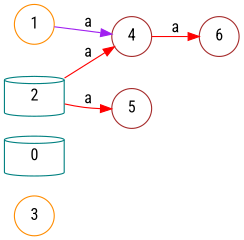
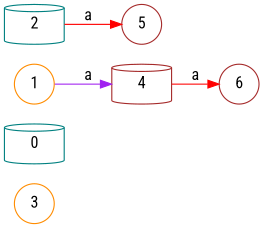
node "4": shape circle -> cylinder
edge "2" -> "4": removed, label "a"
